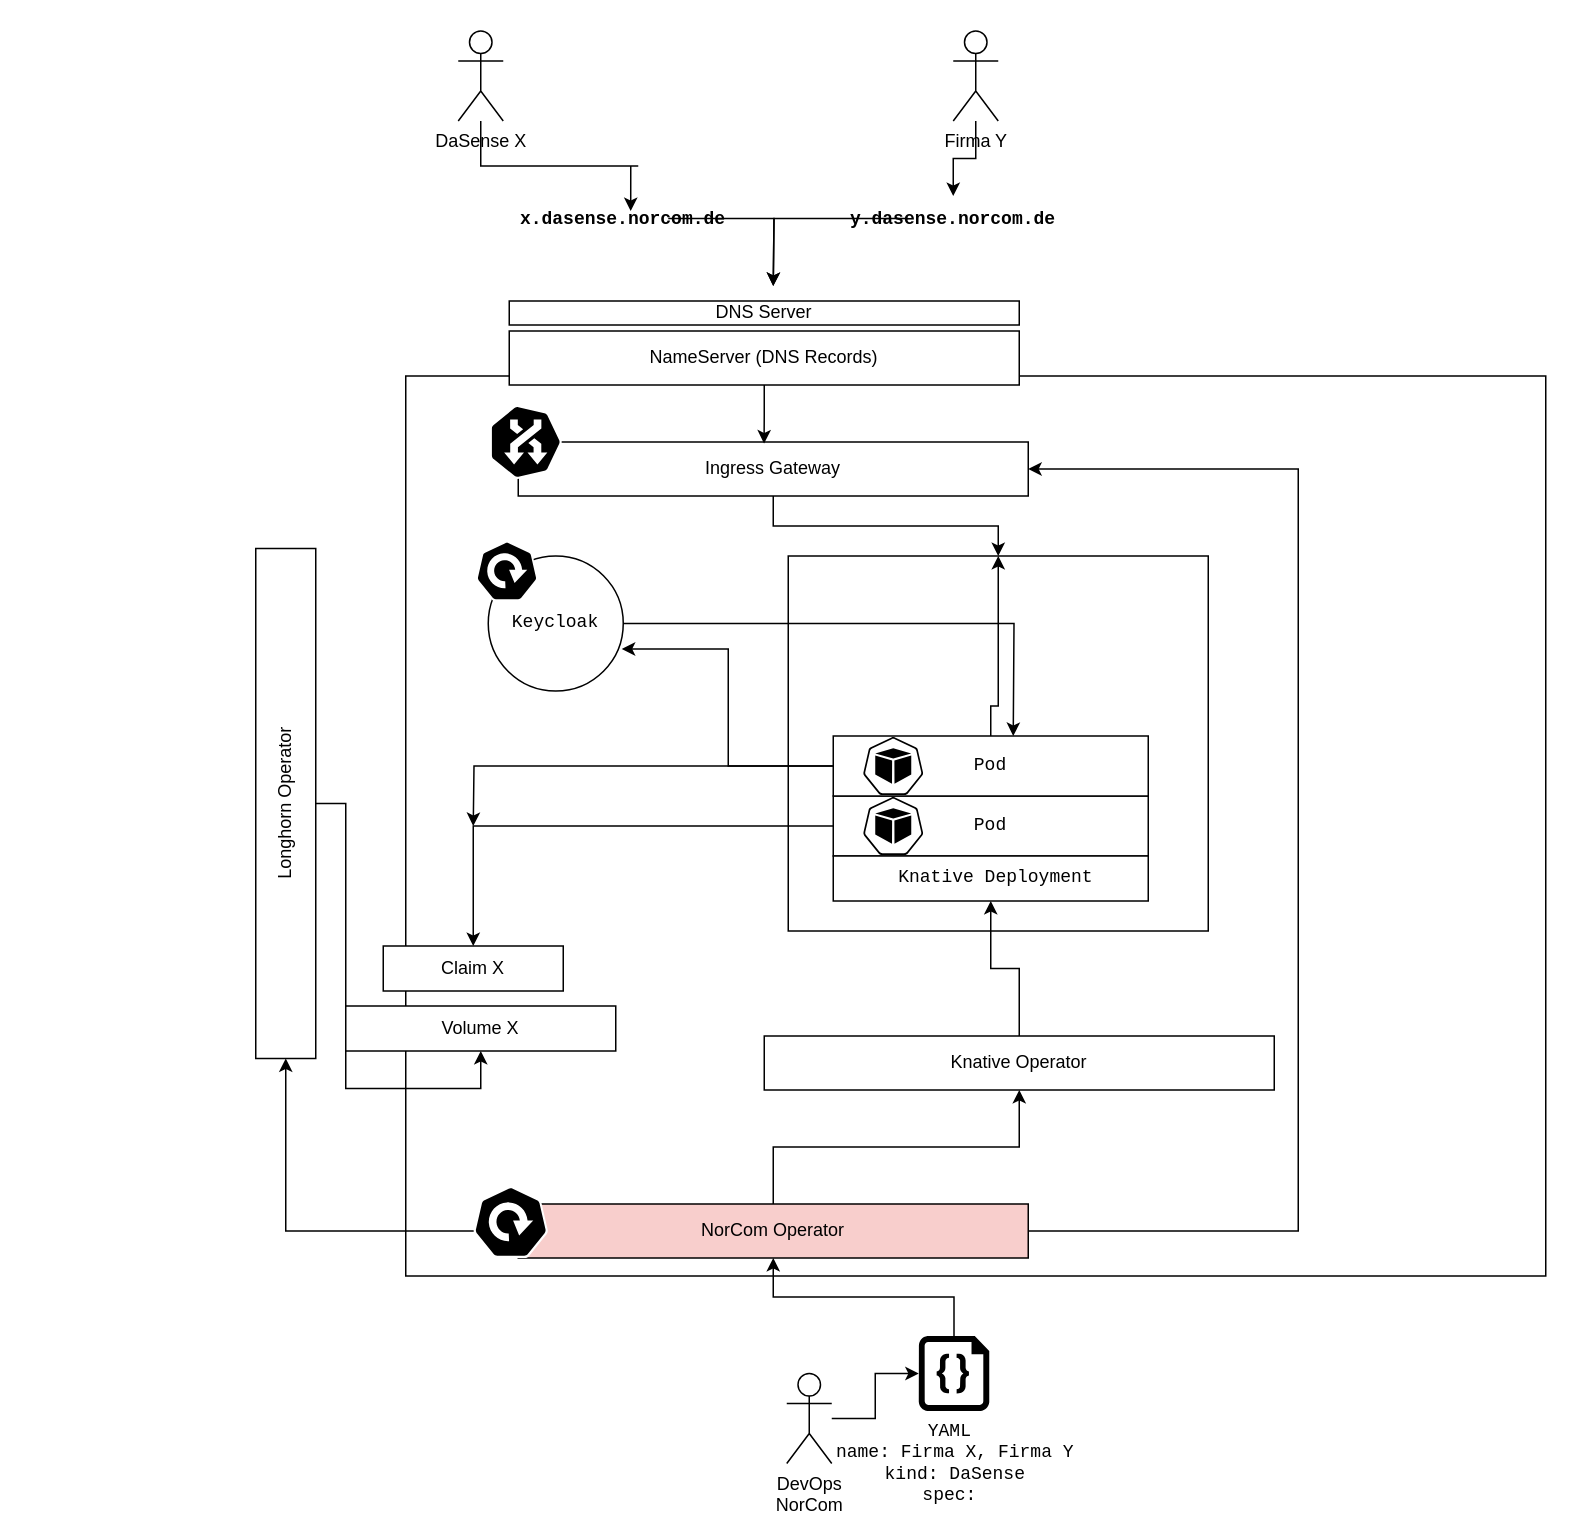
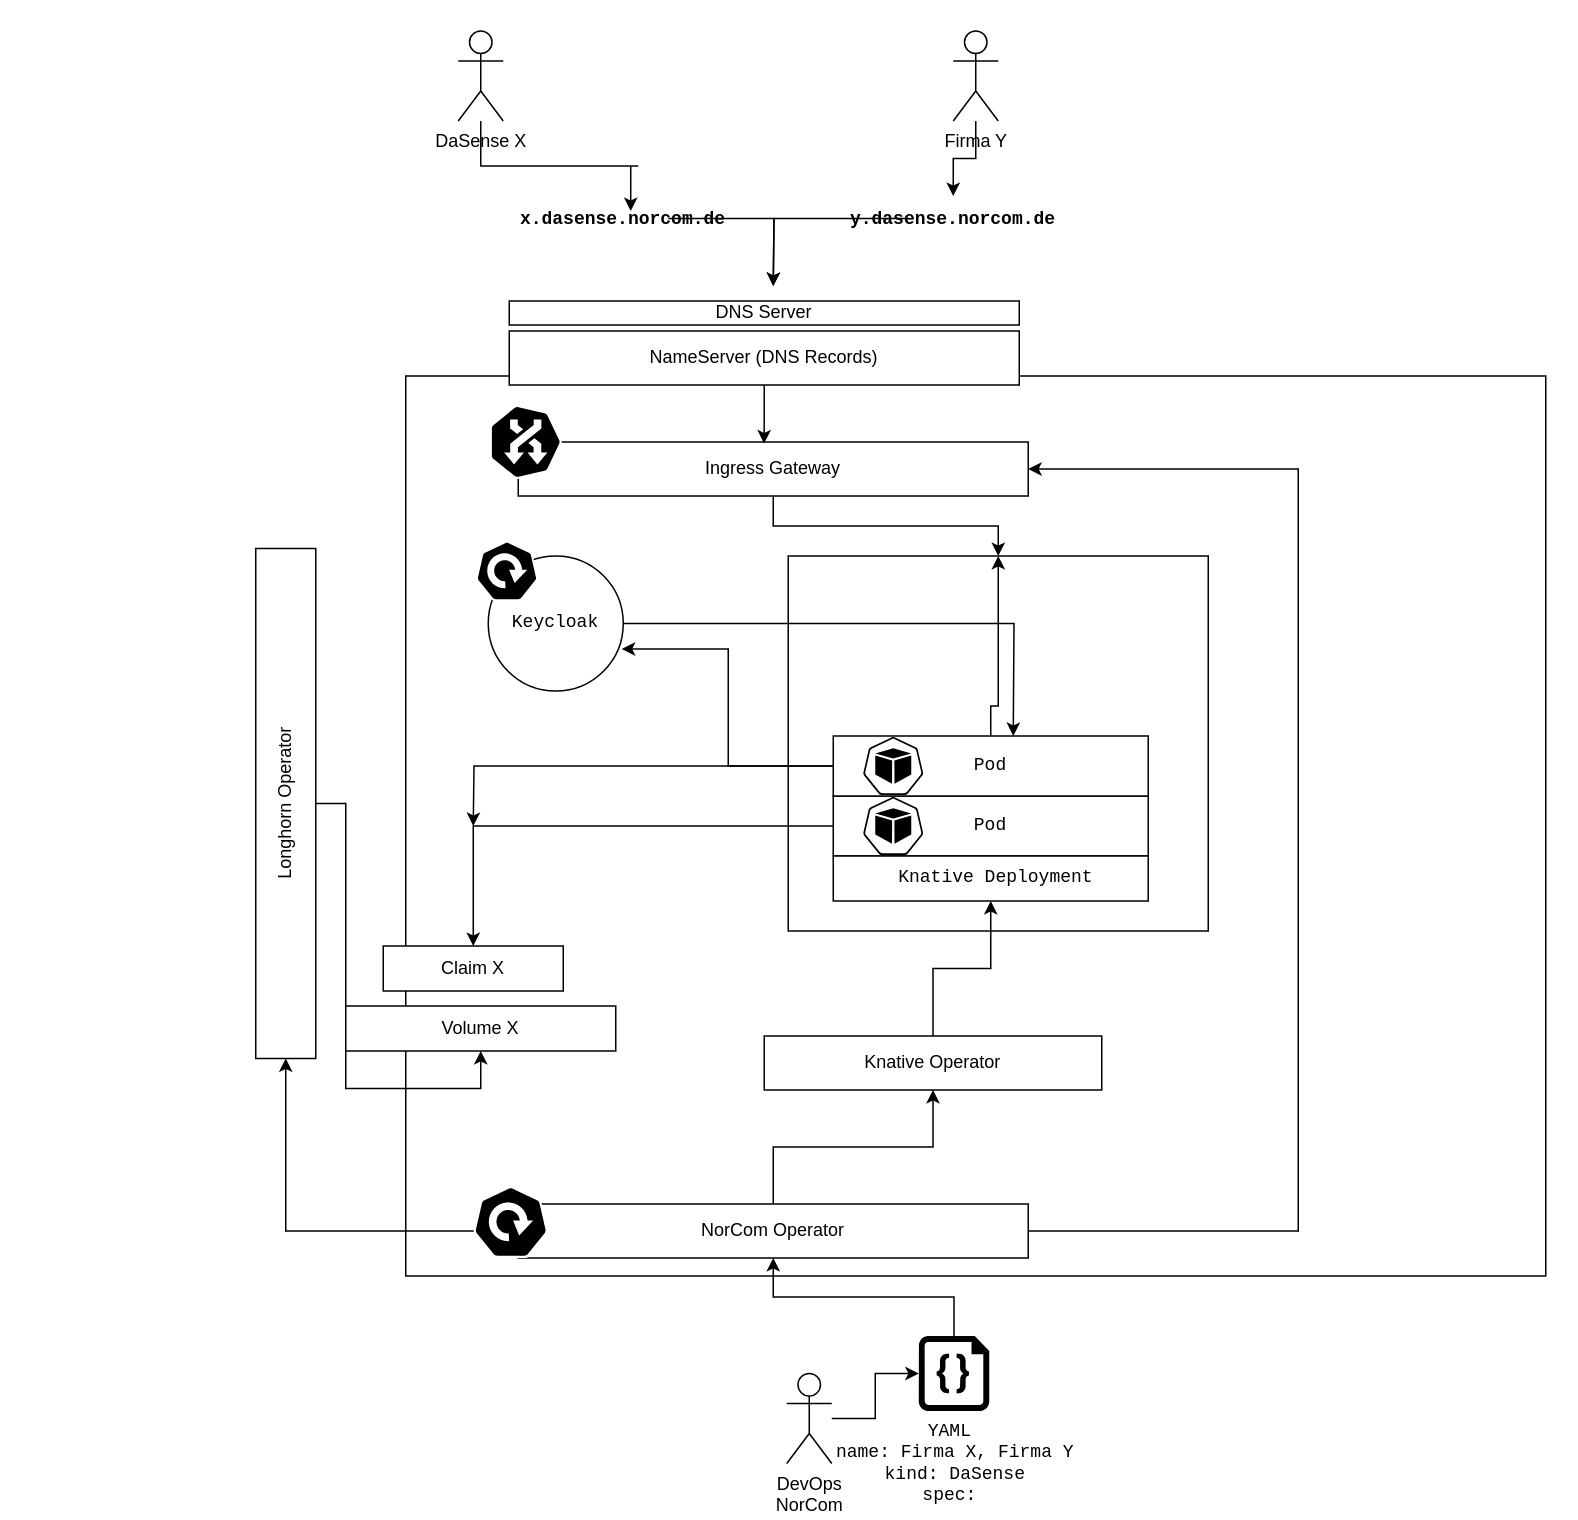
node "Knative Operator": size 510x54 -> 338x54
node "NorCom Operator": fillcolor #f8cecc -> #ffffff
